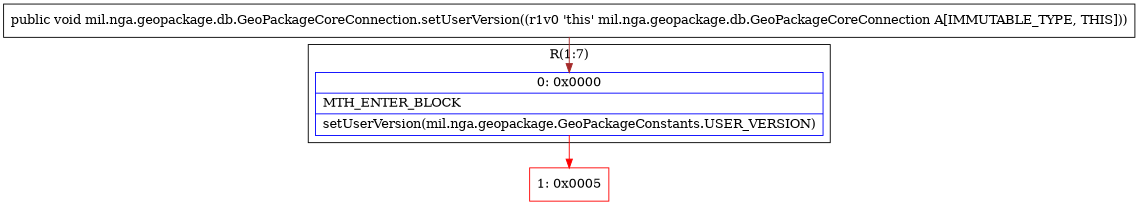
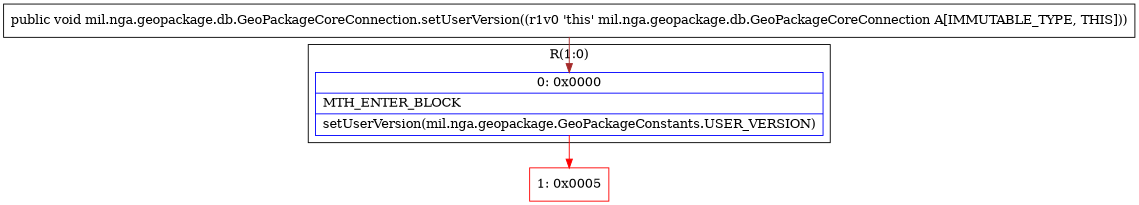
cluster "R(1:7)": label "R(1:7)" -> "R(1:0)"
